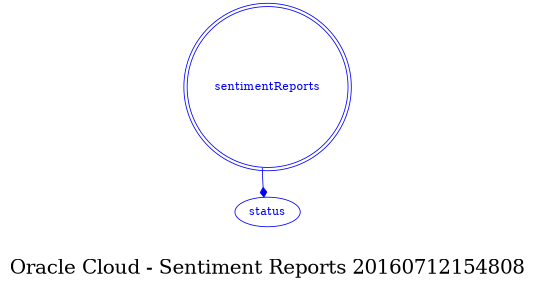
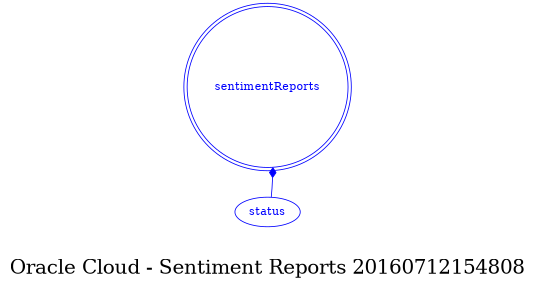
edge "sentimentReports" -> "status": reversed
